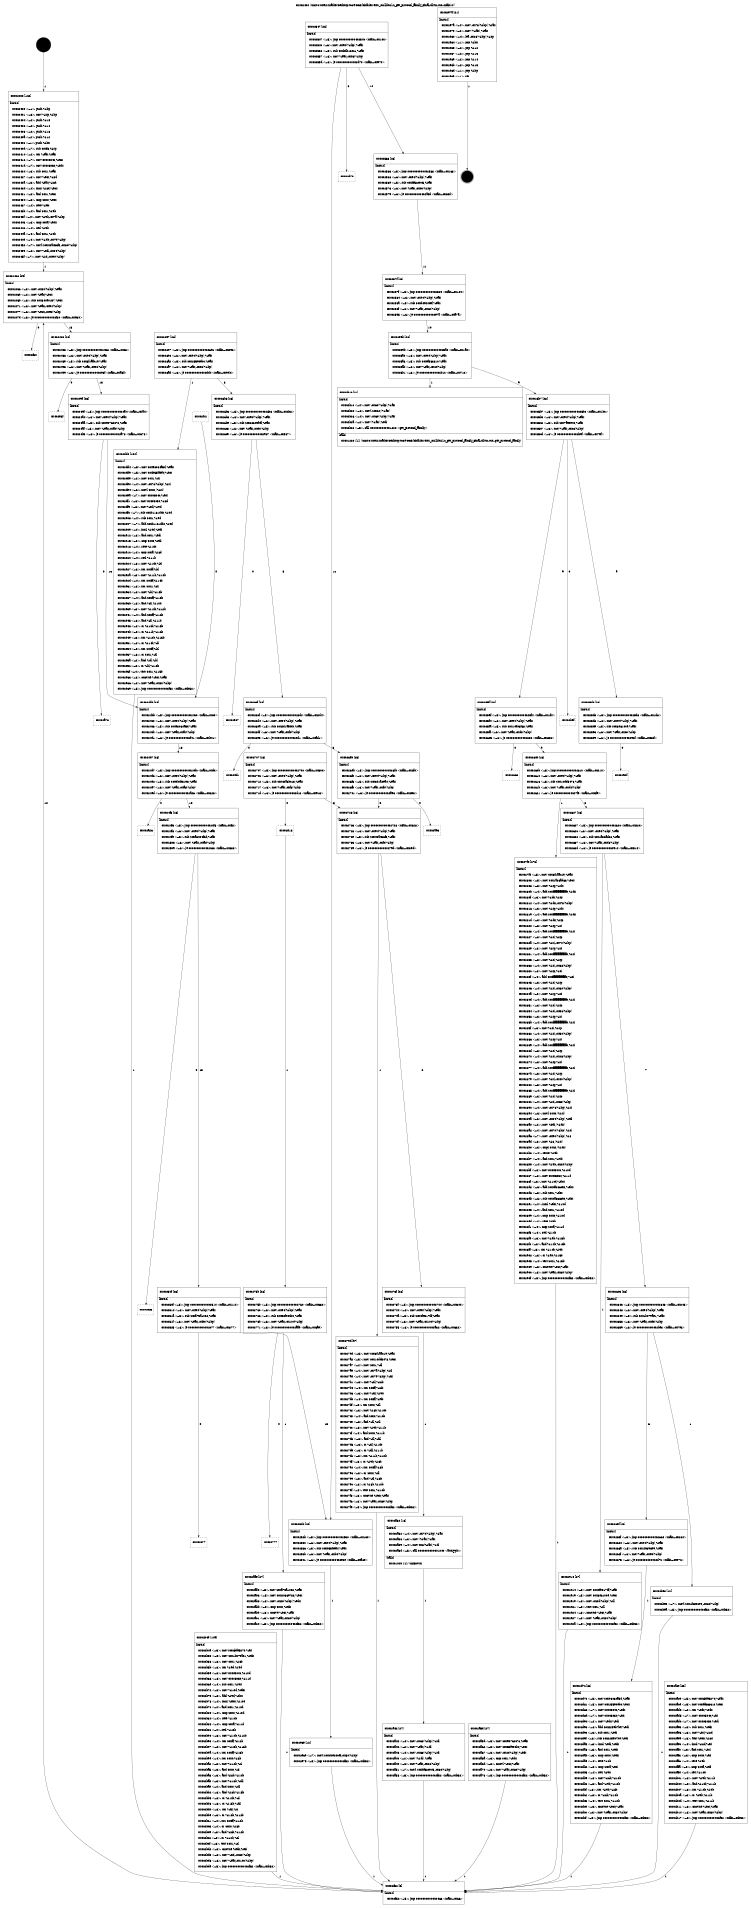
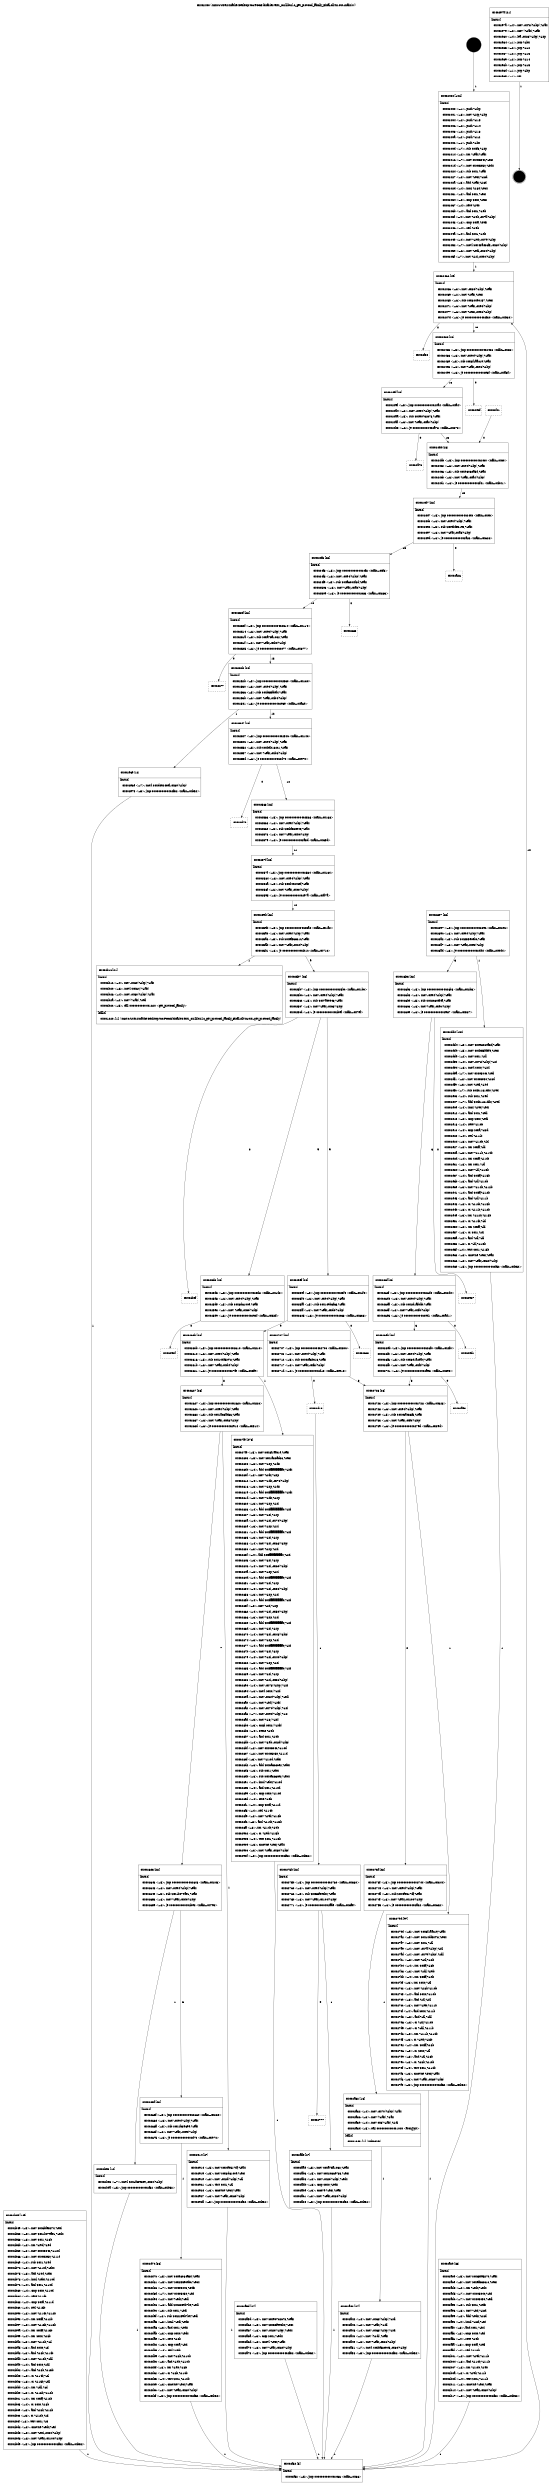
edge "0x402547 [28]" -> "0x40252b [28]": reversed
